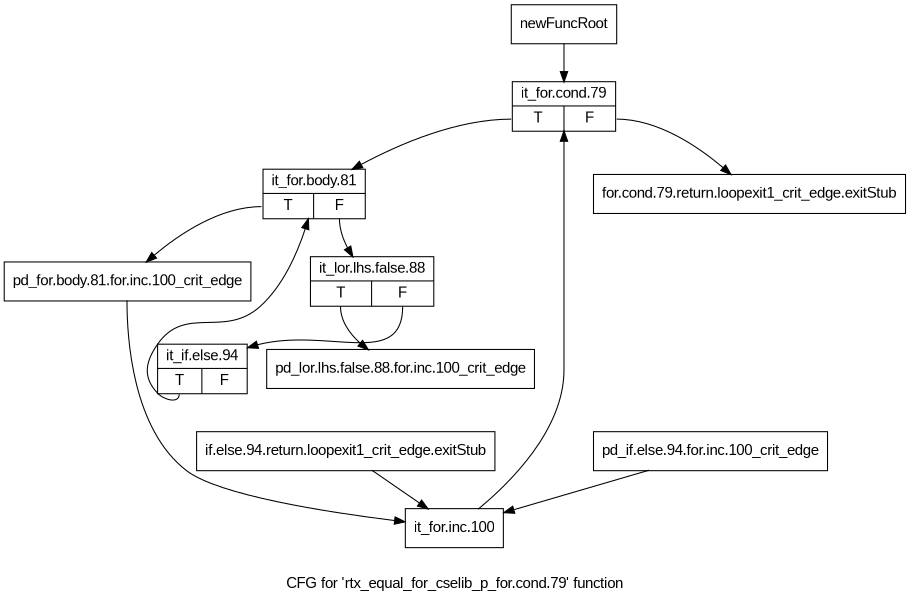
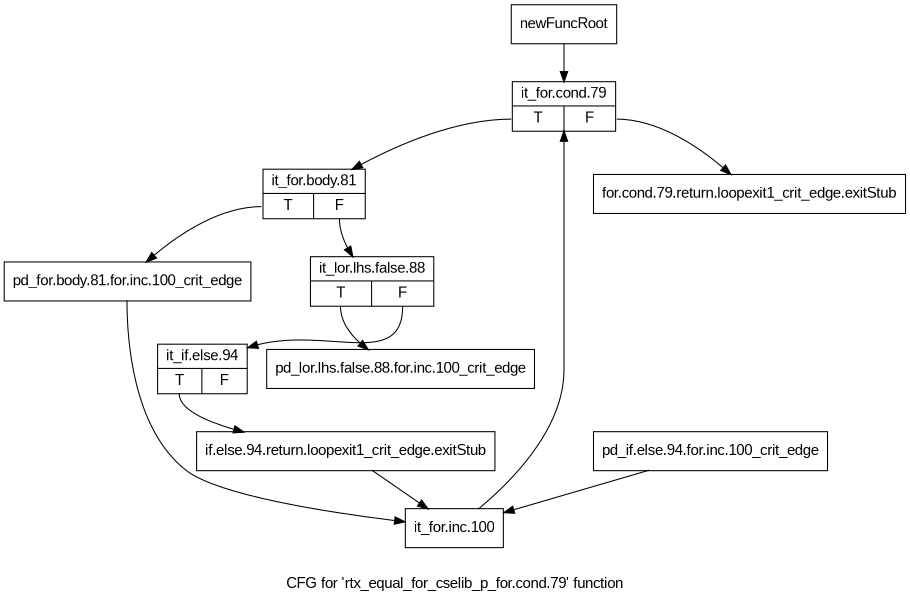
edge "it_if.else.94" -> "it_for.body.81": now "it_if.else.94" -> "if.else.94.return.loopexit1_crit_edge.exitStub"
